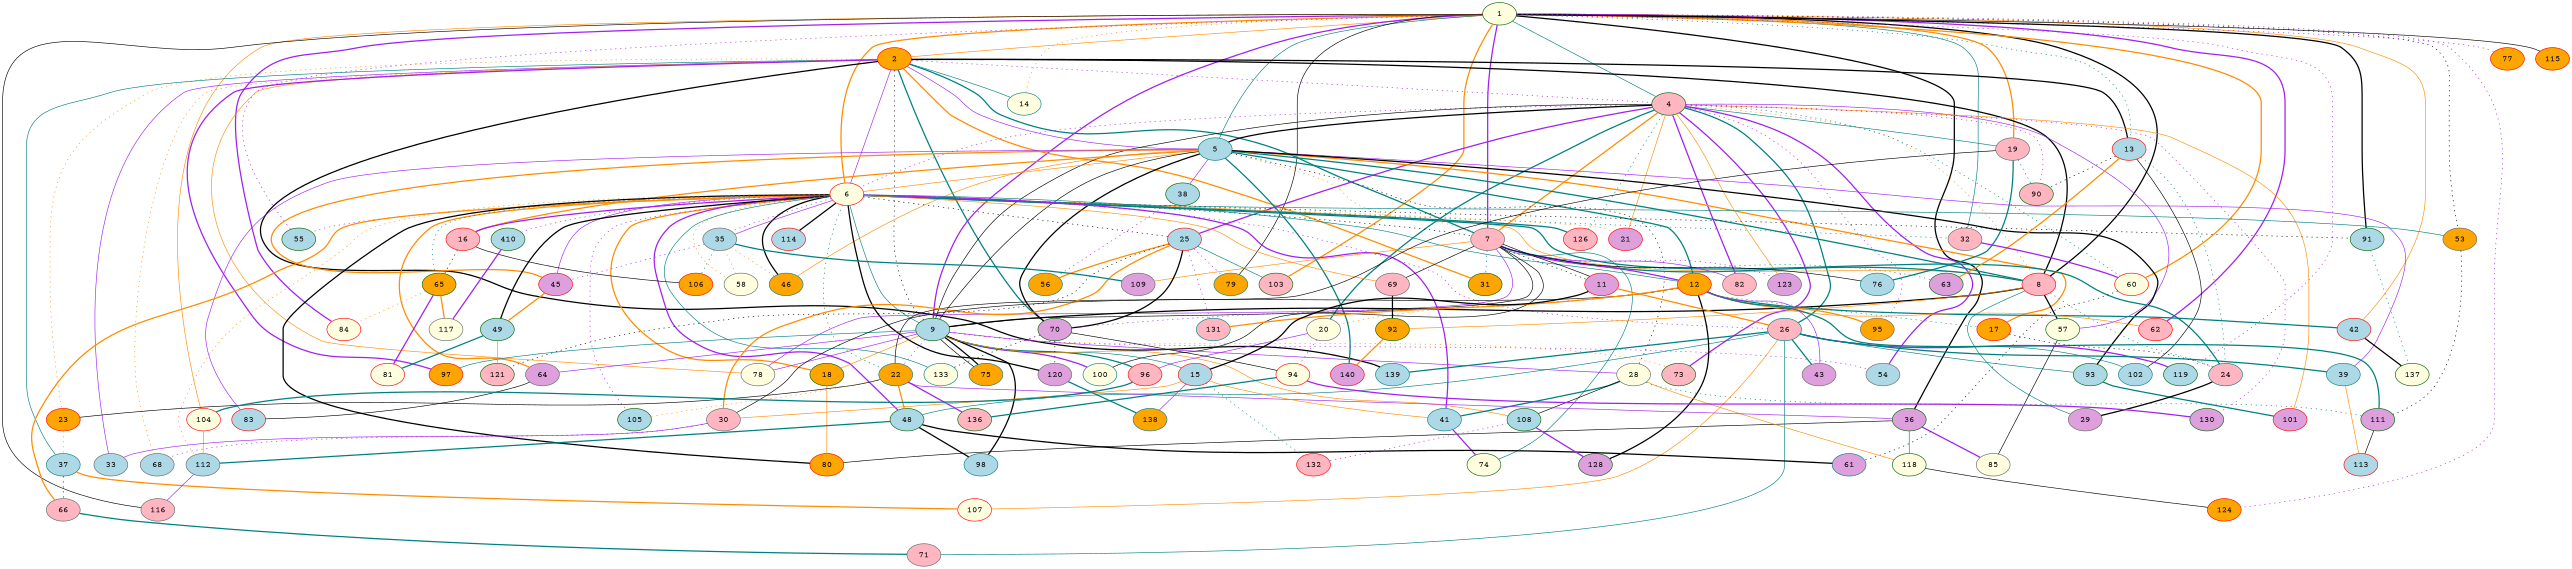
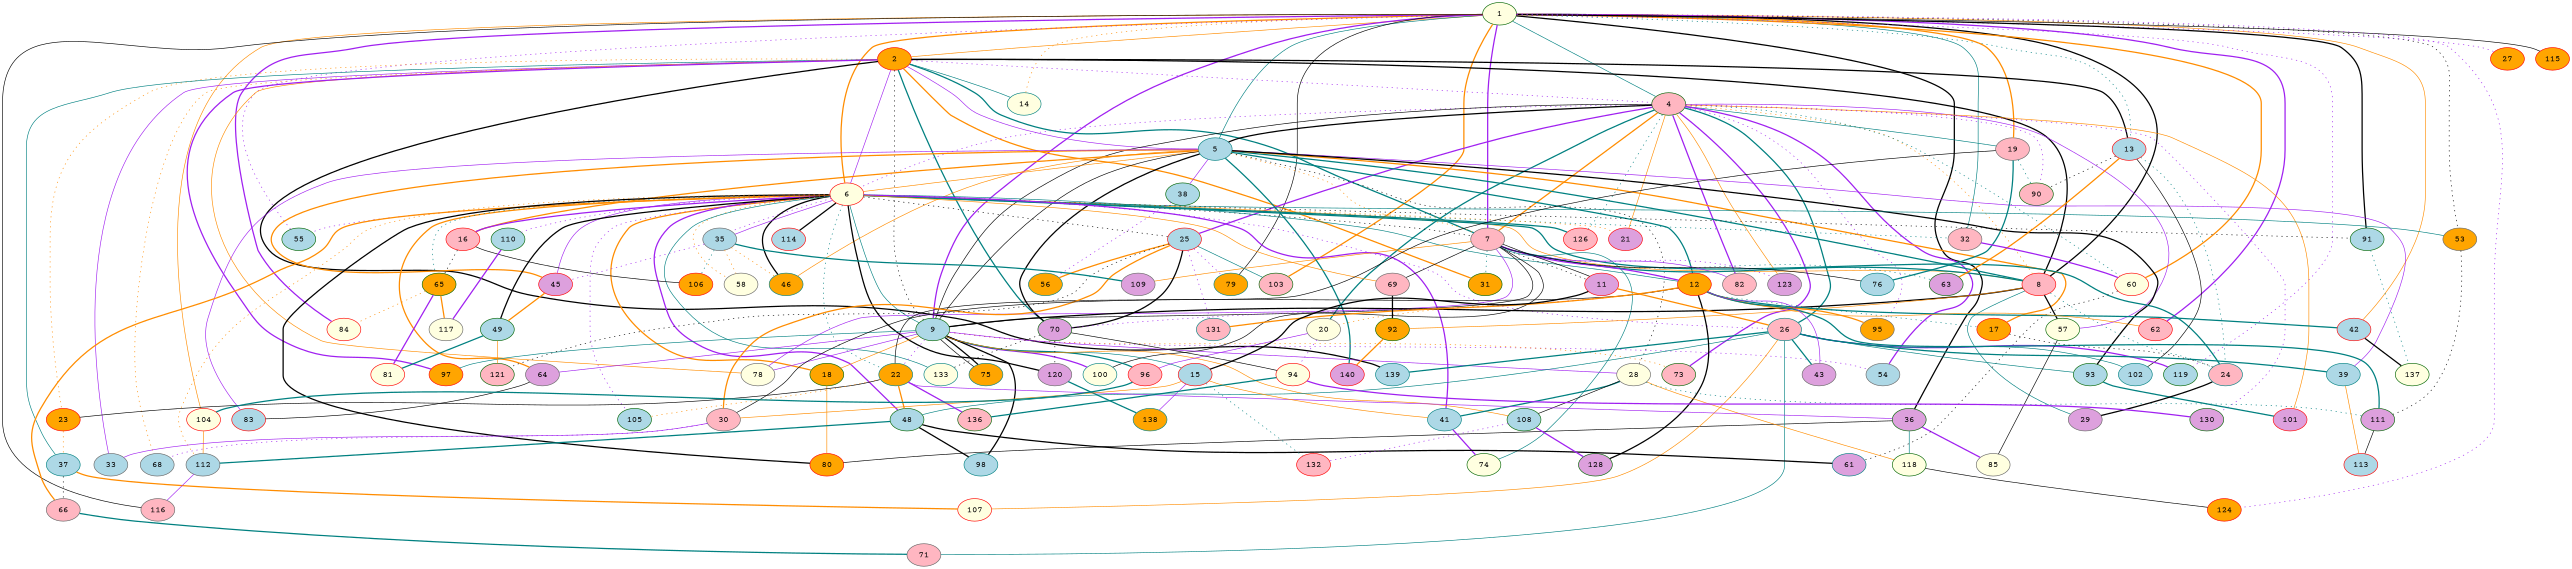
node "77": label "77" -> "27"
node "410": label "410" -> "110"
